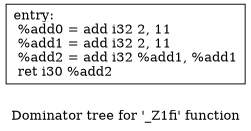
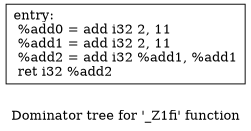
node "entry:": text "ret i30 %add2" -> "ret i32 %add2"
